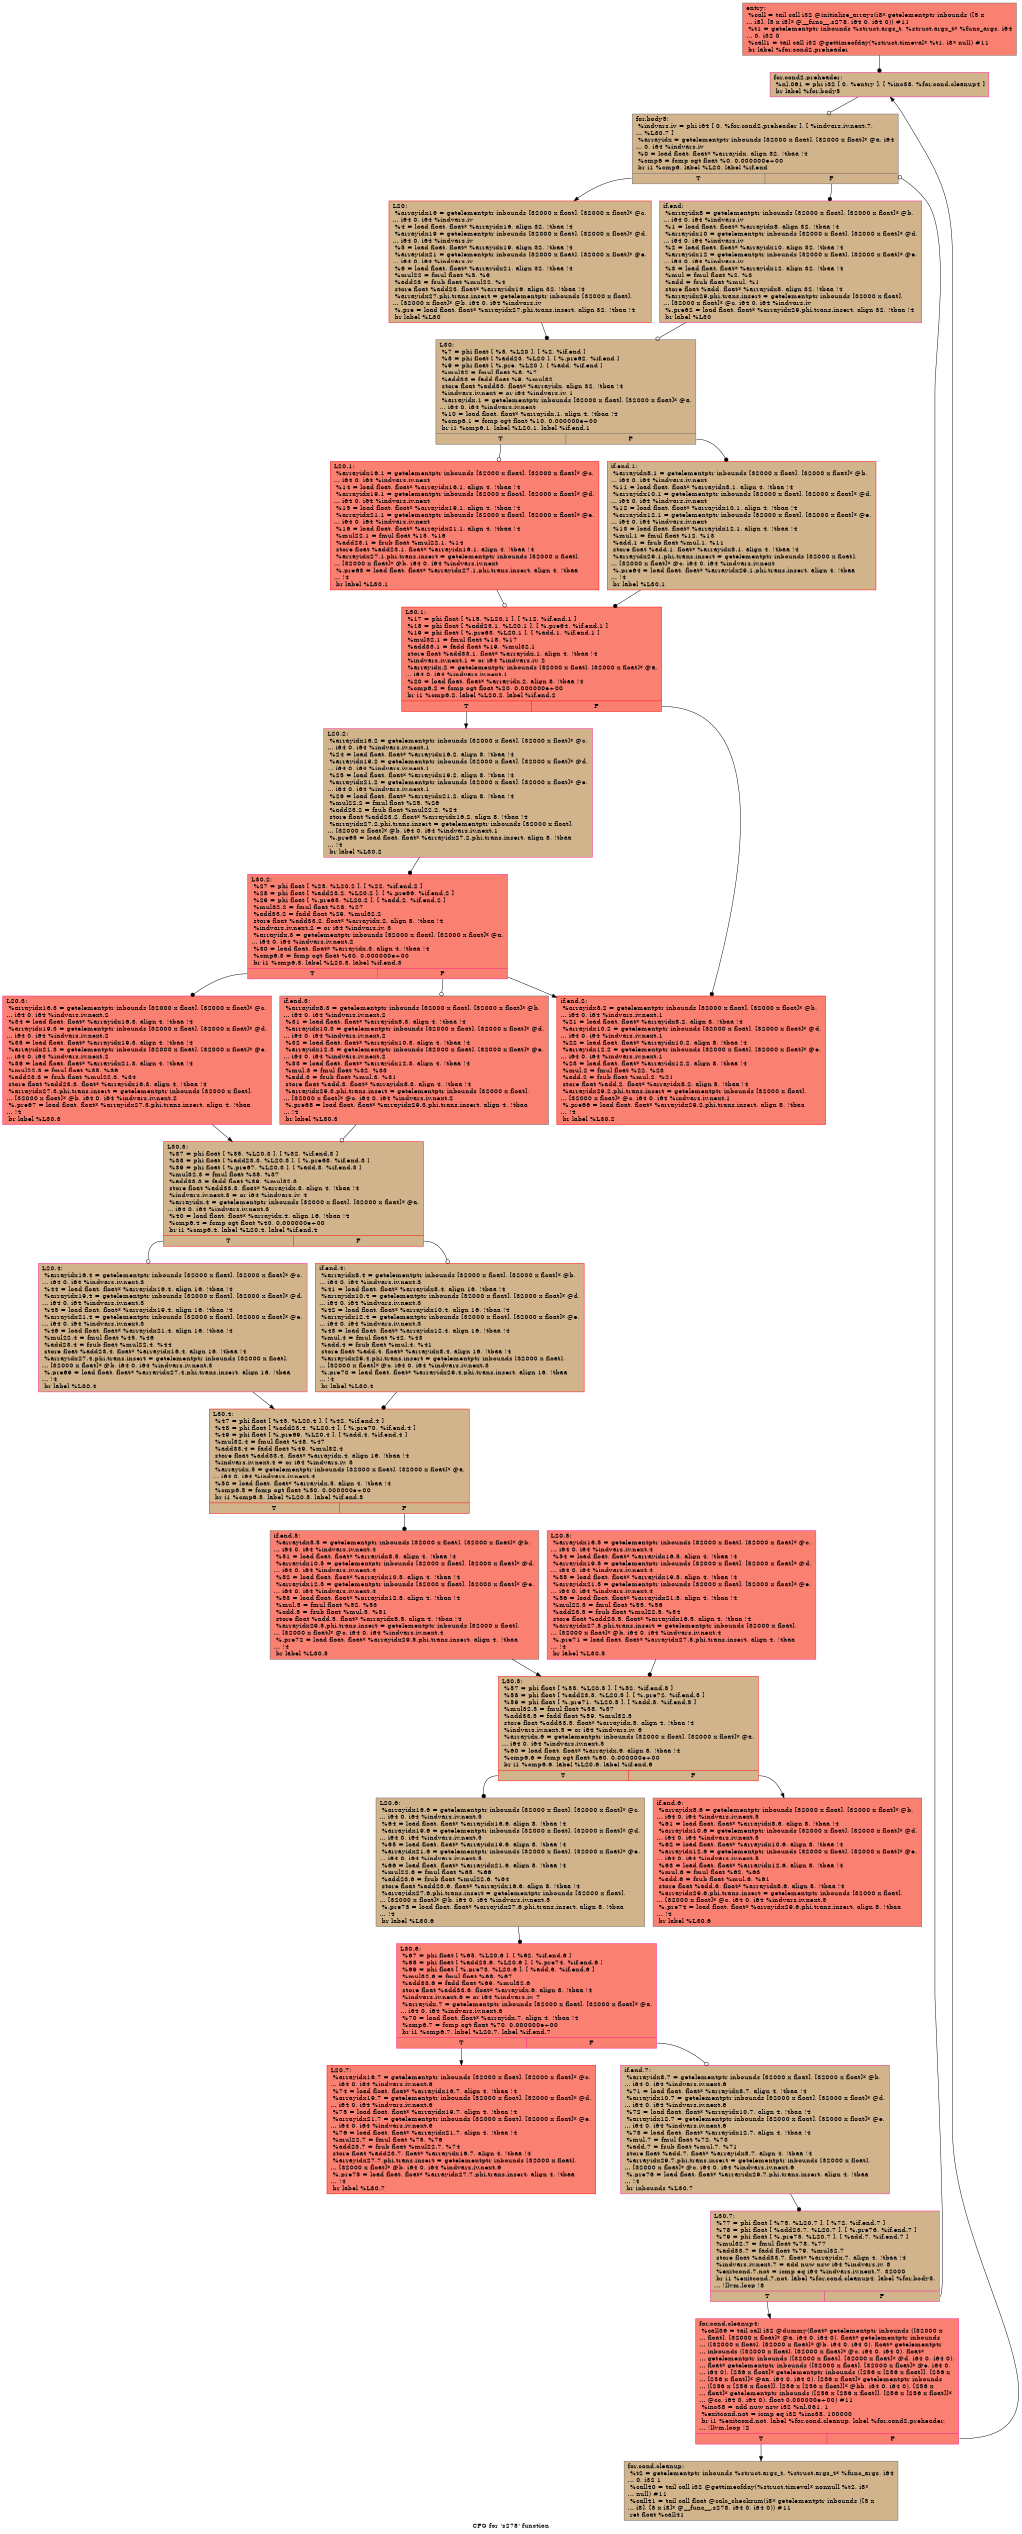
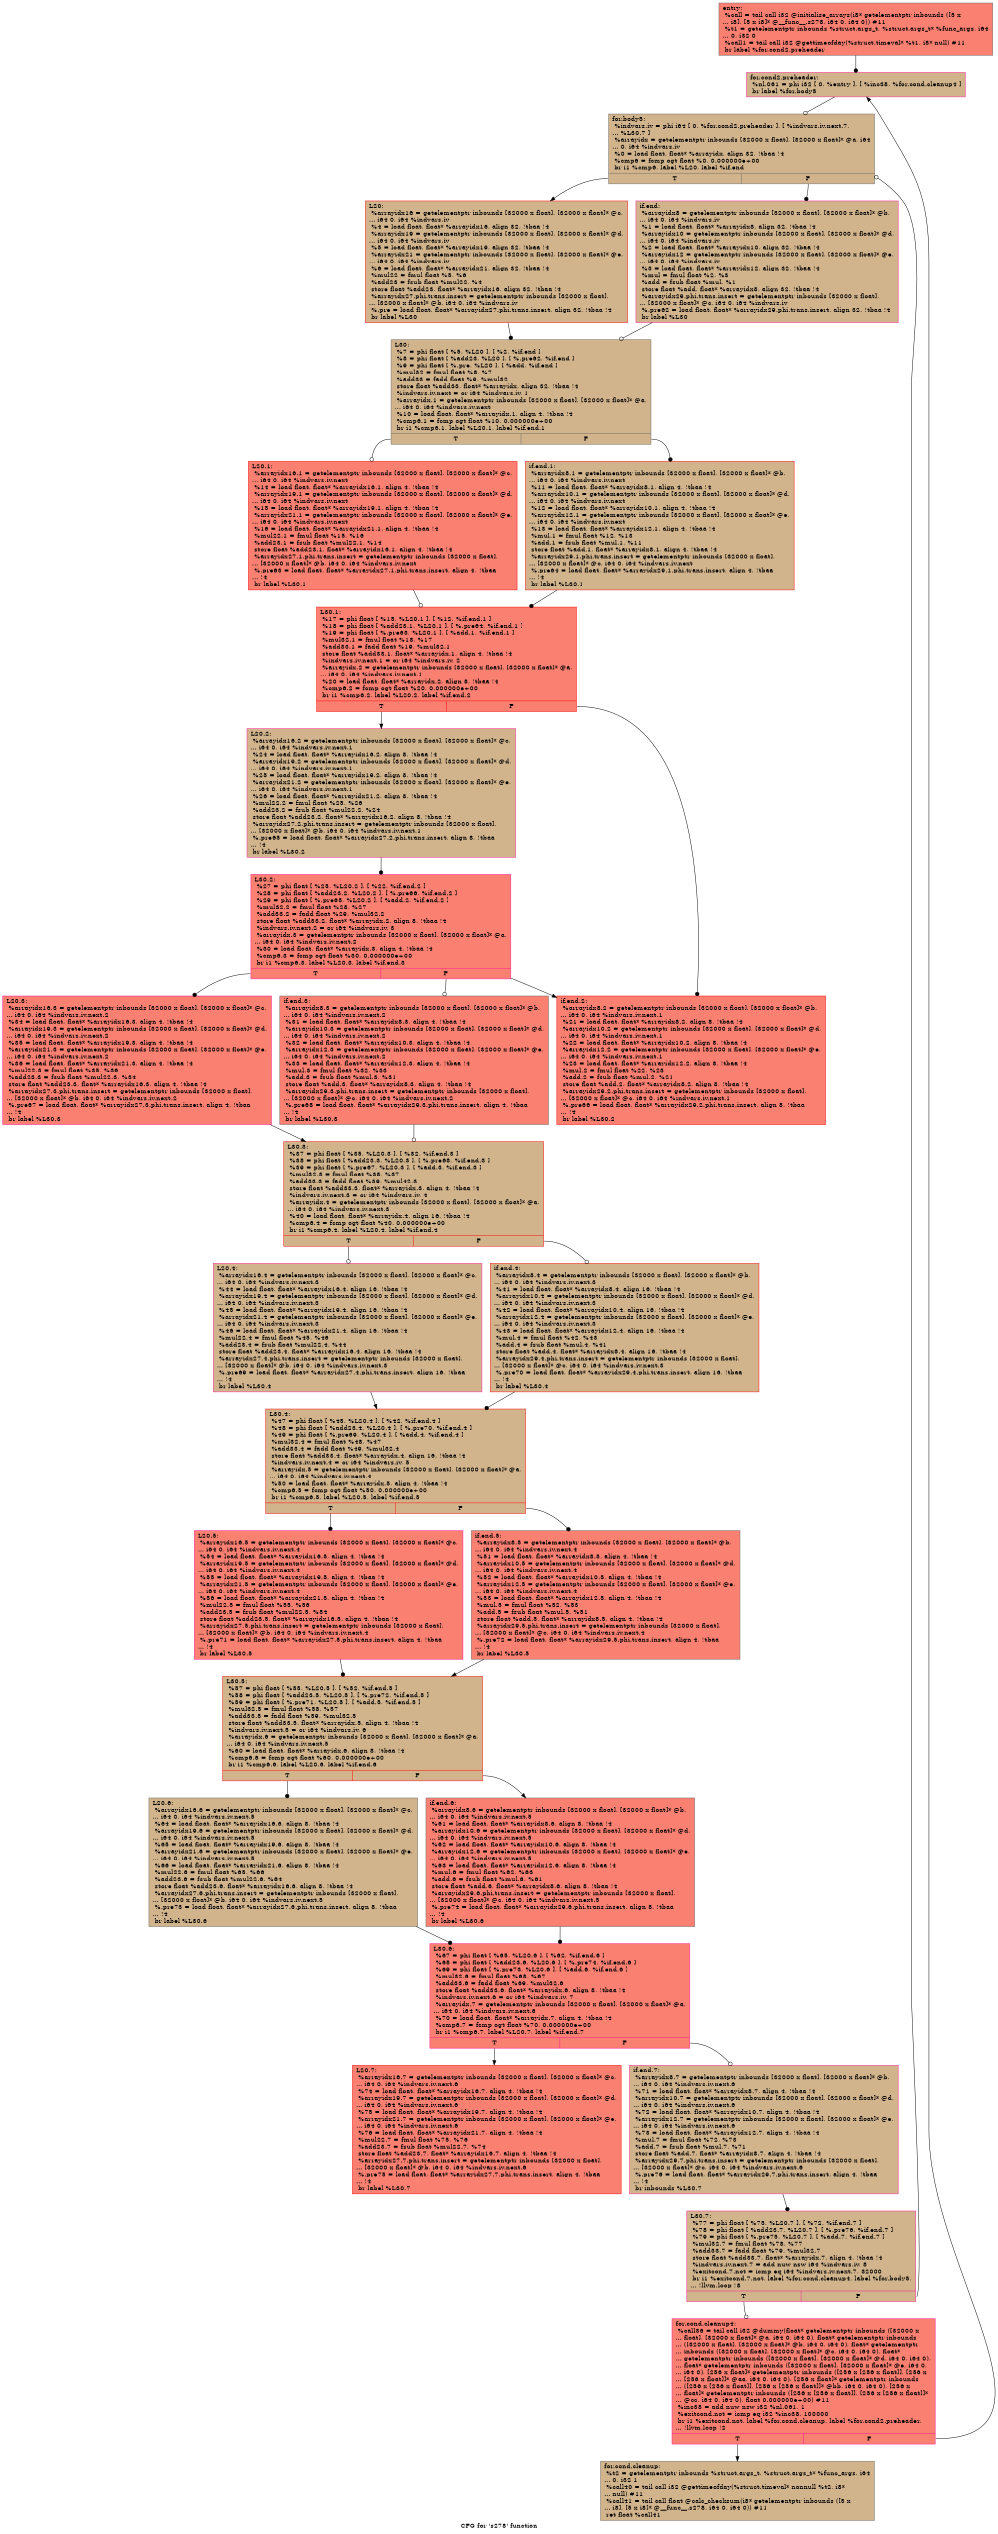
node "L30.3:": text "%add33.3 = fadd float %39, %mul32.3" -> "%add33.3 = fadd float %39, %mul42.3"
edge "L30.4:" -> "L20.5:": added
edge "if.end.6:" -> "L30.6:": added
edge "L30.7:" -> "for.cond.cleanup4:": arrowhead normal -> odot
